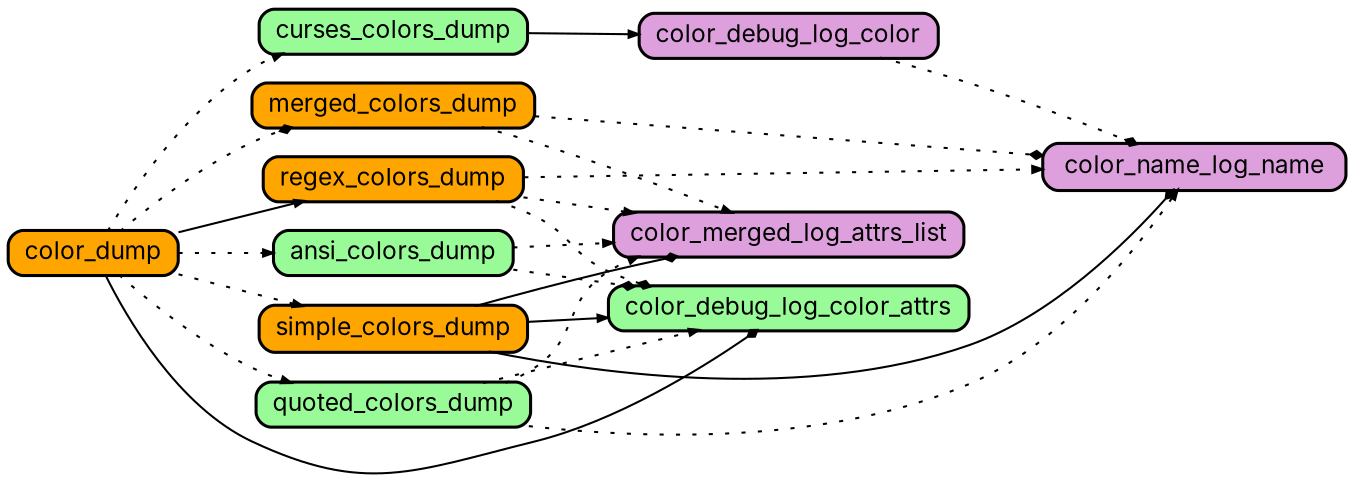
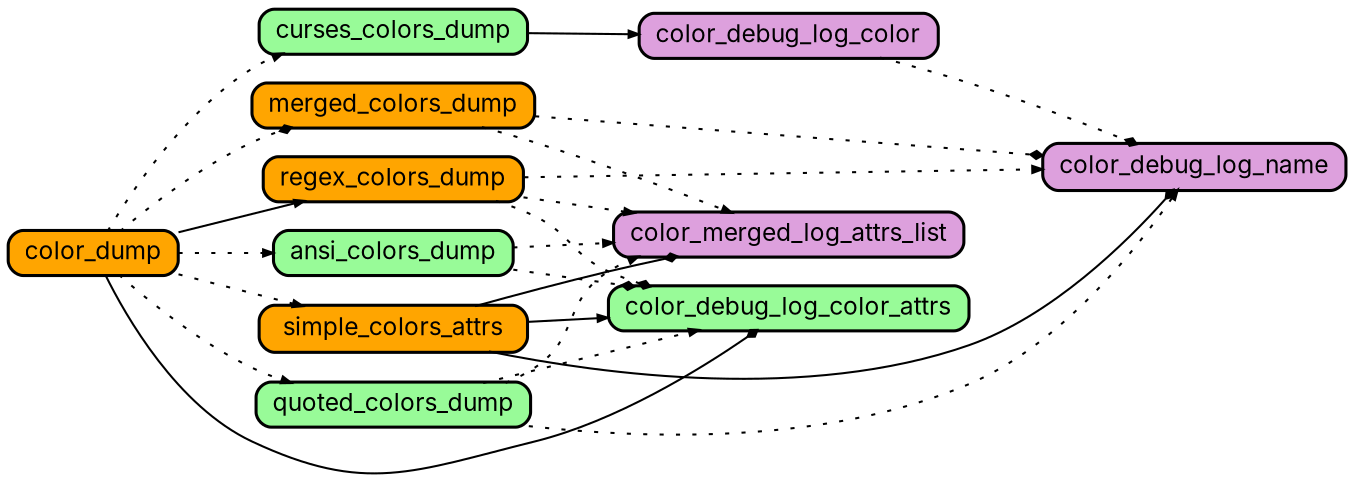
node "color_name_log_name": label "color_name_log_name" -> "color_debug_log_name"
node "simple_colors_dump": label "simple_colors_dump" -> "simple_colors_attrs"
